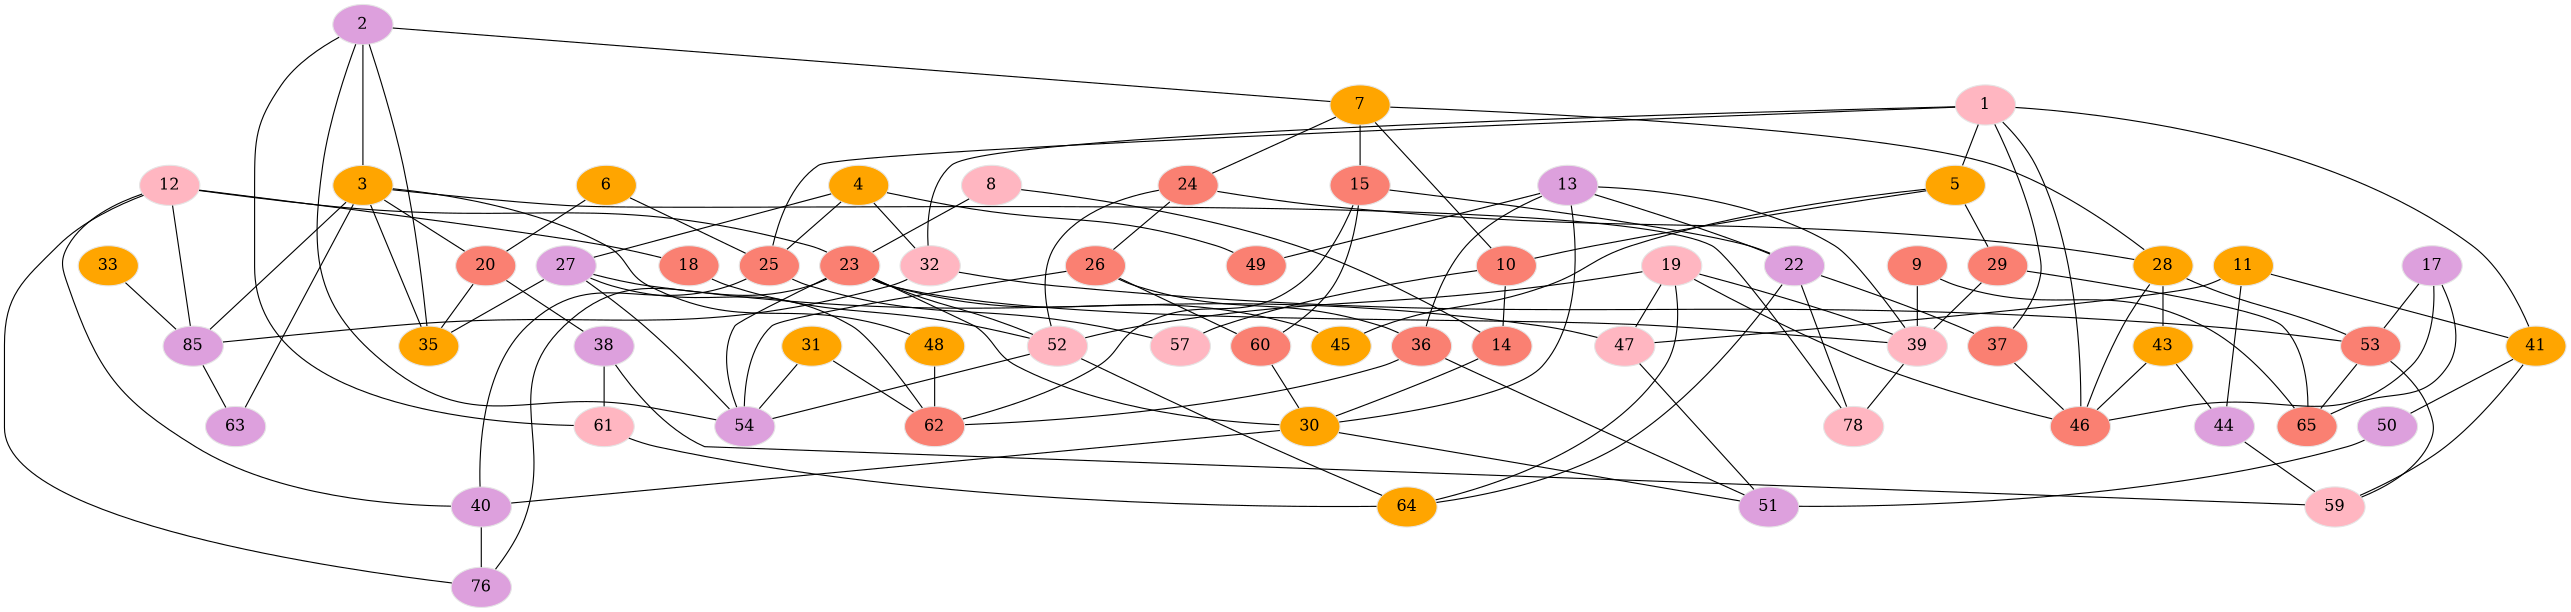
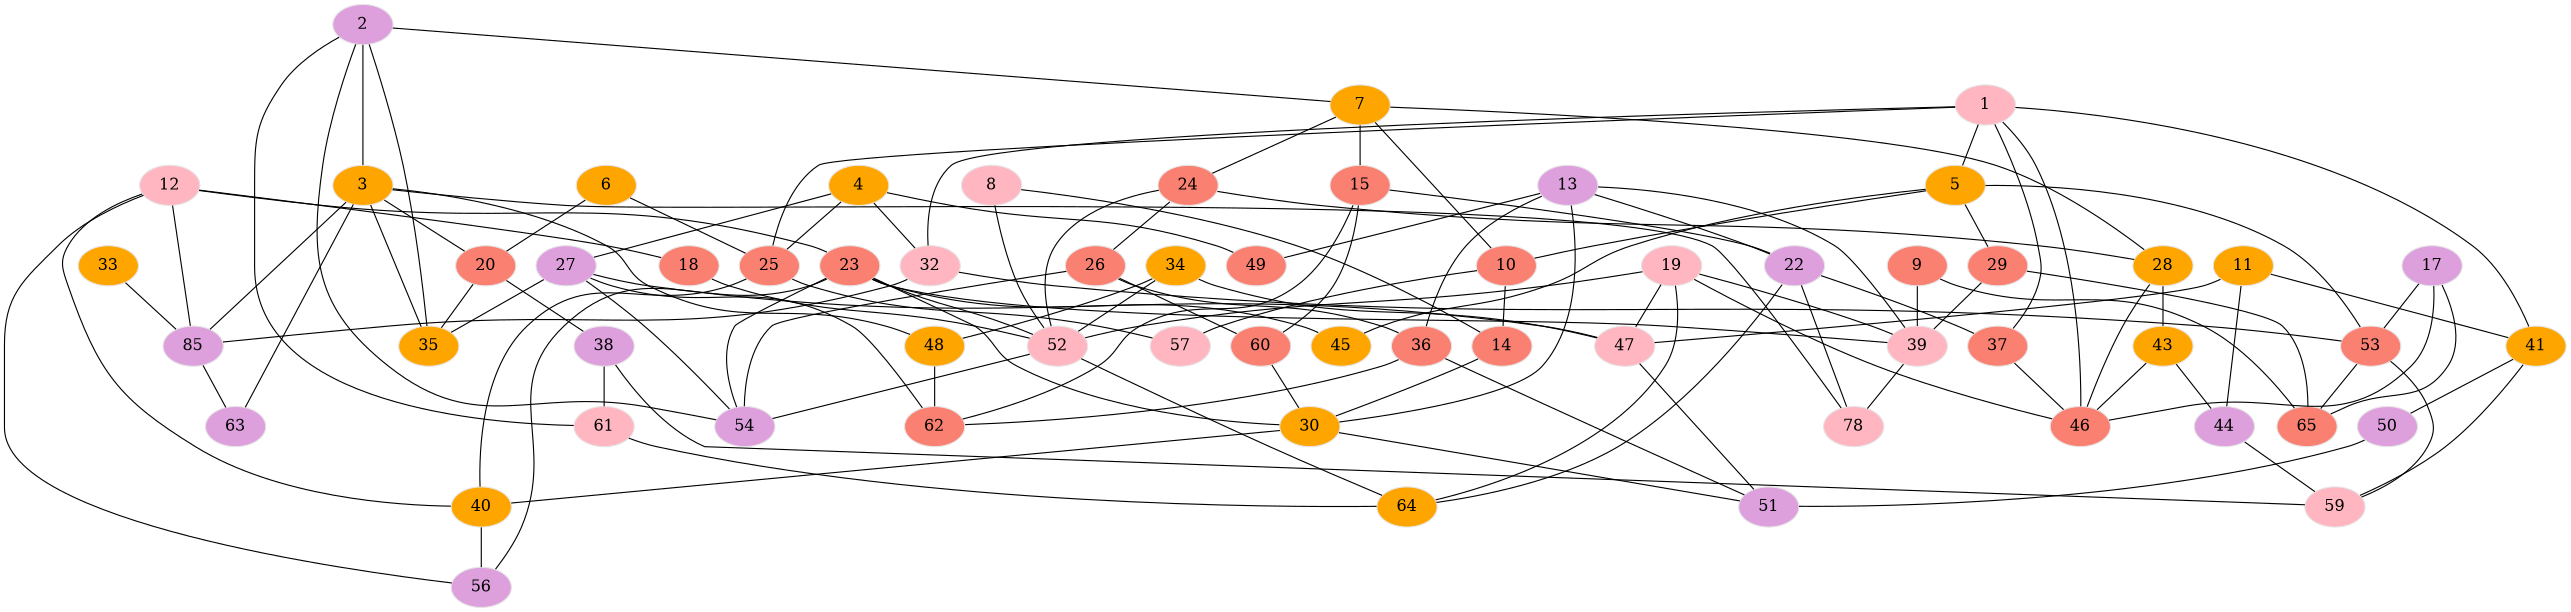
edge "8" -- "23": now "8" -- "52"
node "34": added
edge "28" -- "53": now "5" -- "53"
node "31": removed
node "40": fillcolor plum -> orange
node "76": label "76" -> "56"
